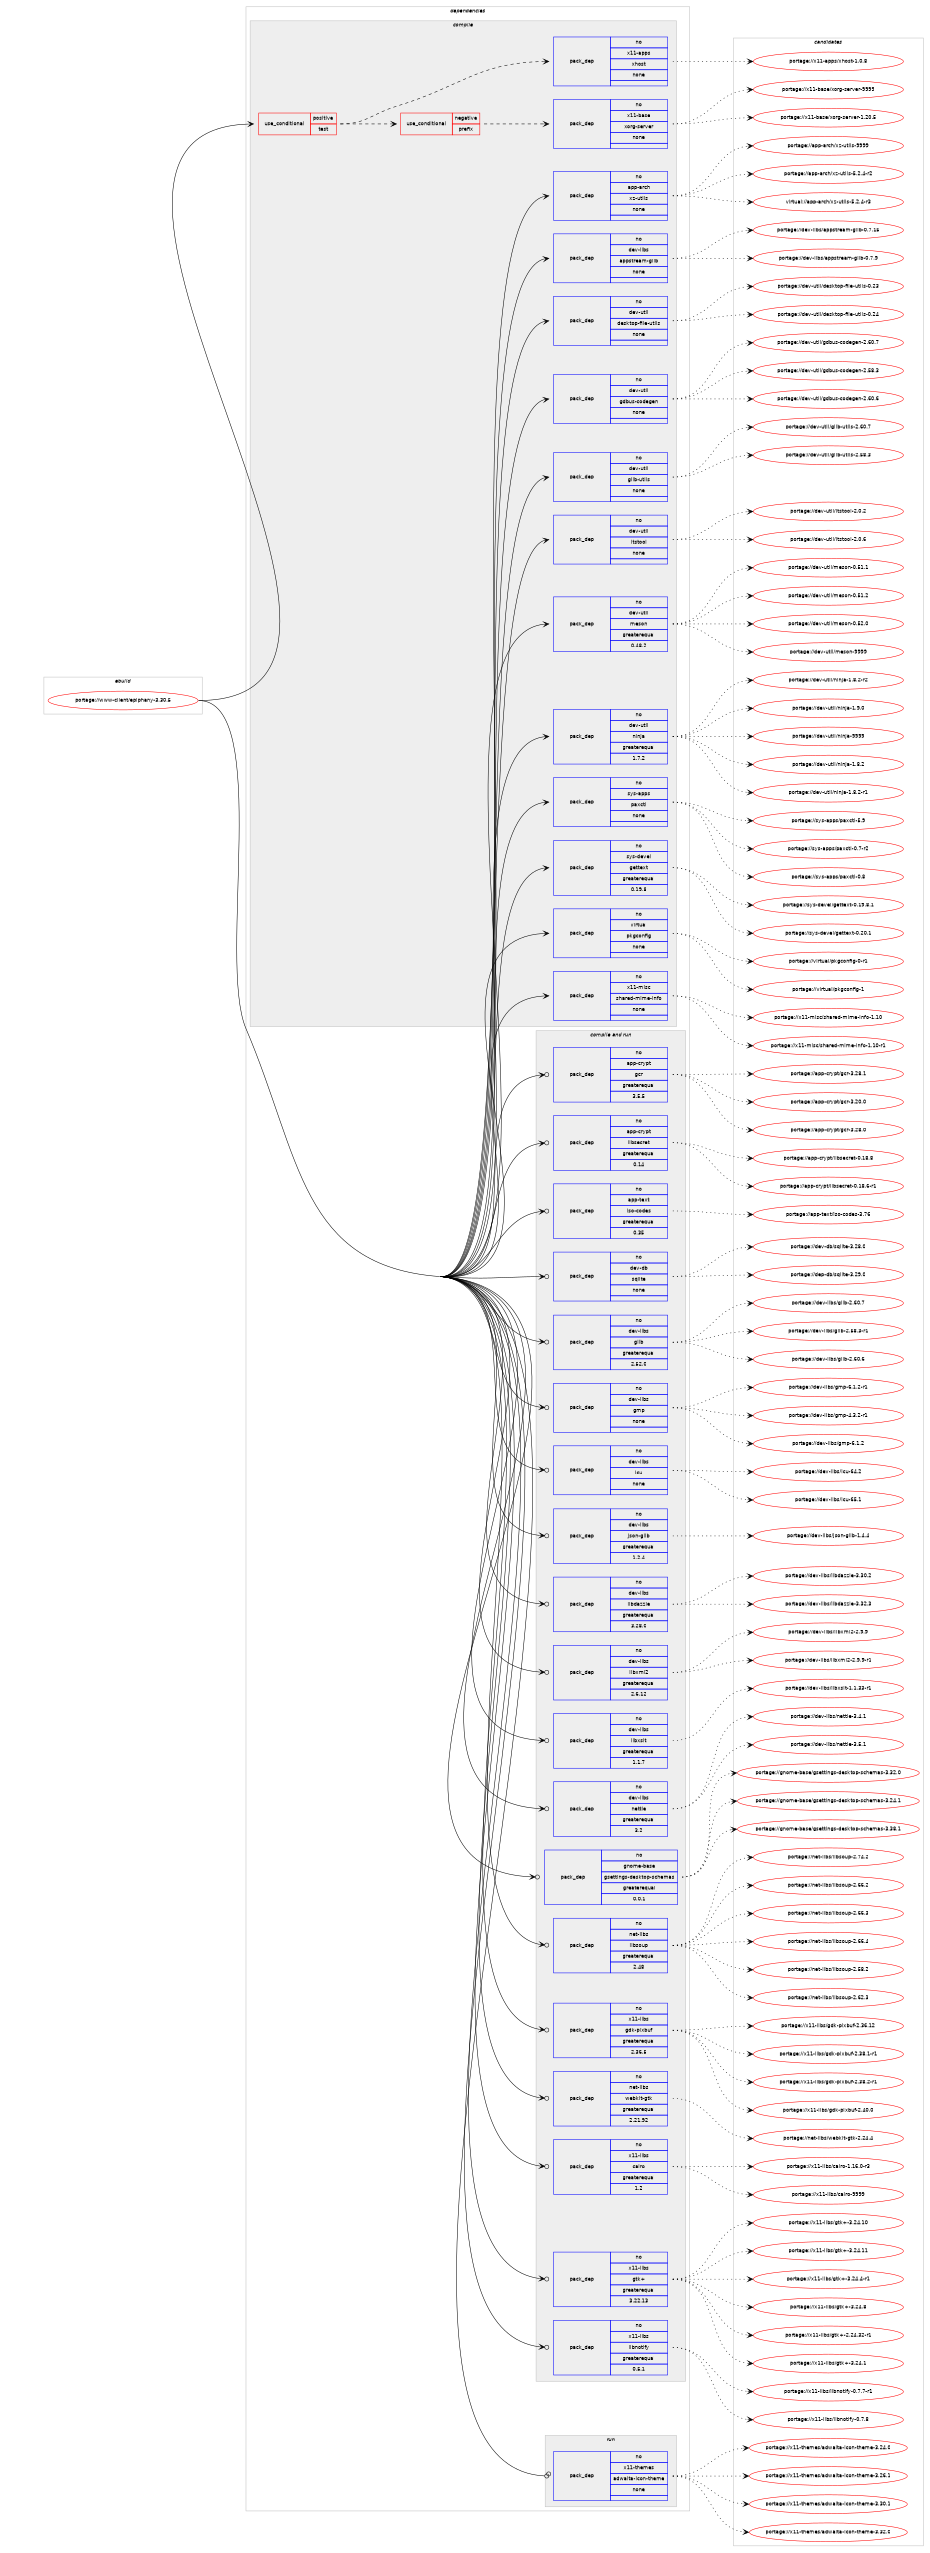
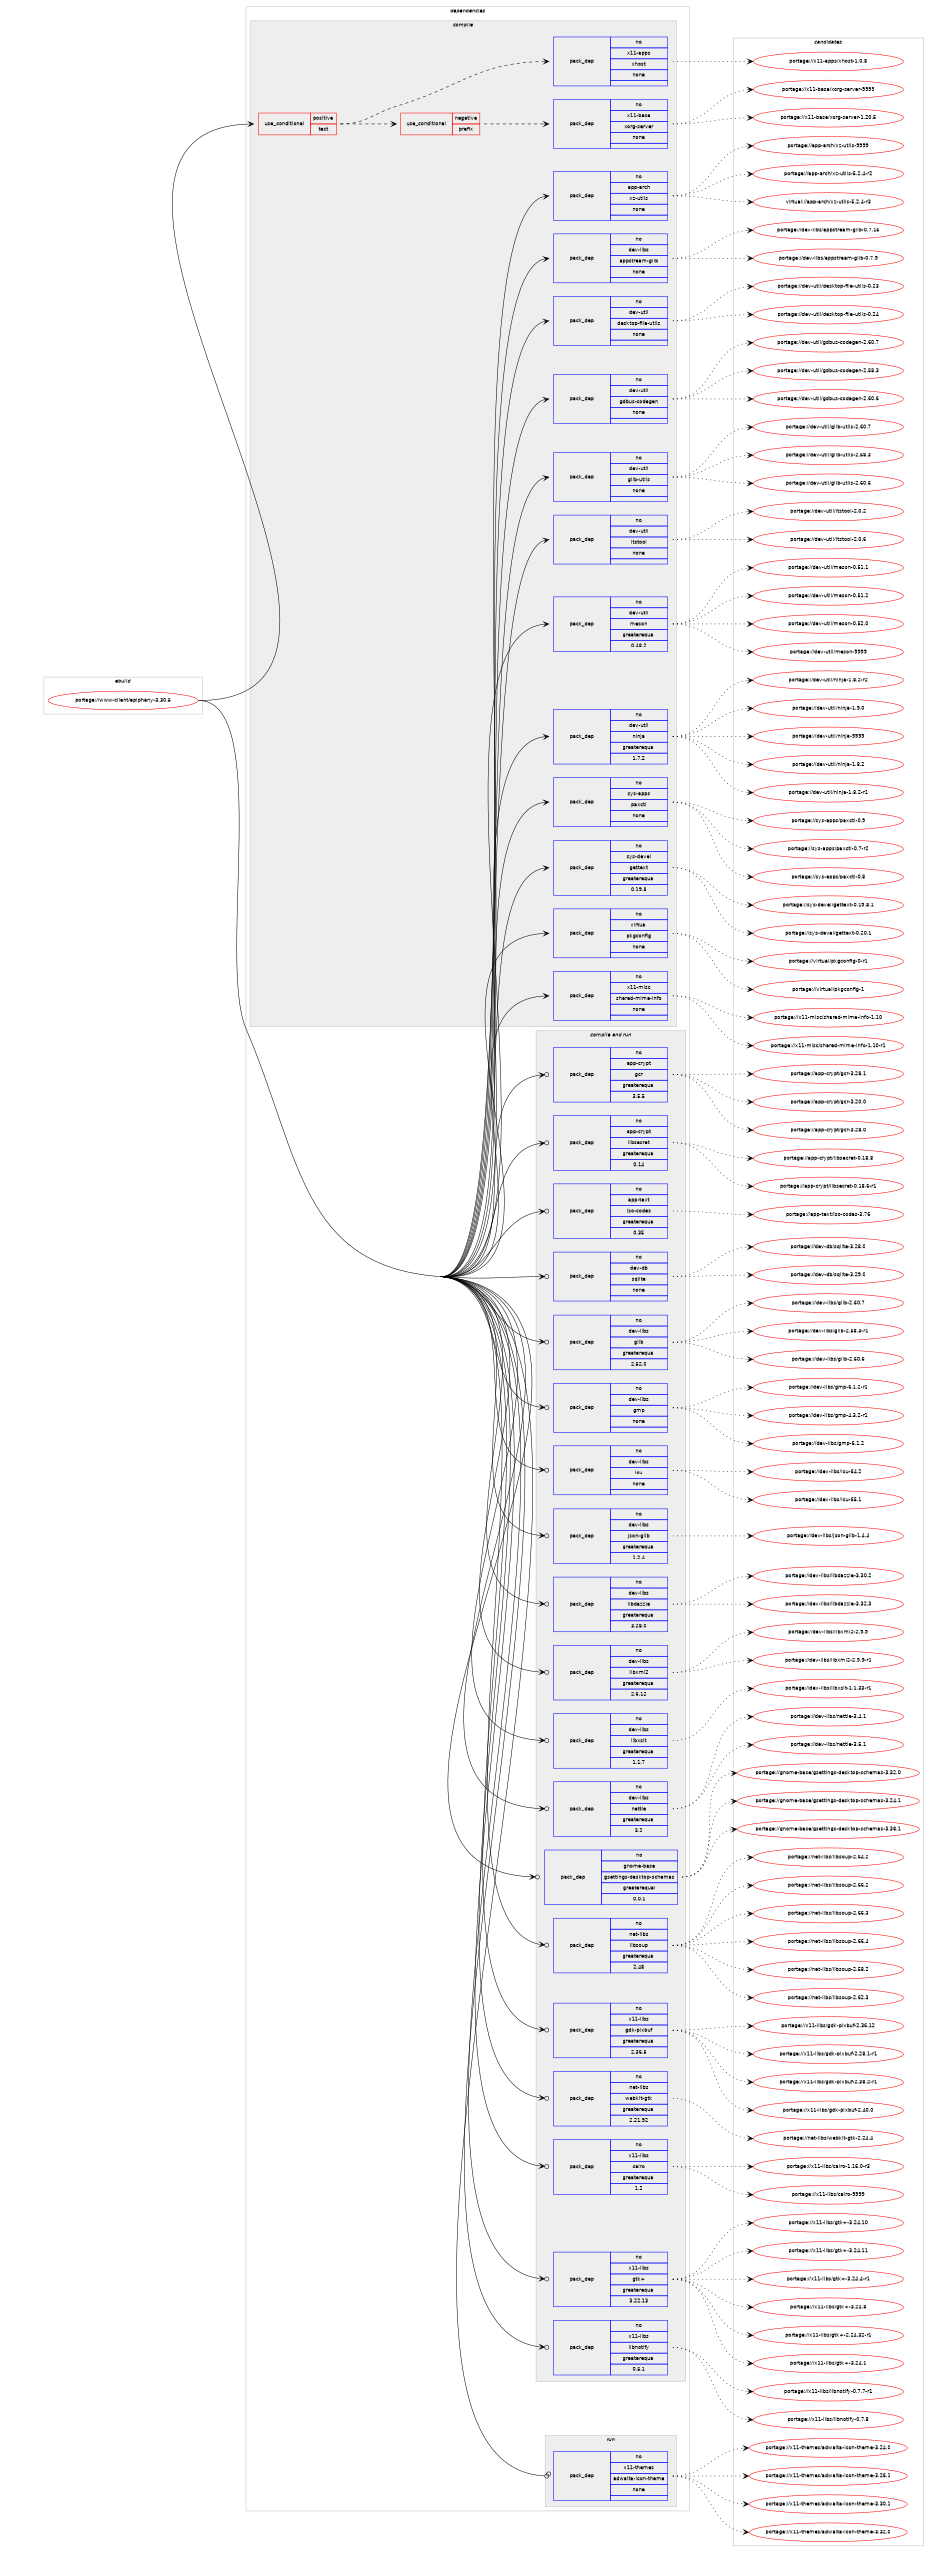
node "portage://dev-util/glib-utils-2.60.6": added
node "portage://sys-apps/paxctl-5.9": label "portage://sys-apps/paxctl-5.9" -> "portage://sys-apps/paxctl-0.9"
node "portage://dep-db/sqlite-3.29.0": label "portage://dep-db/sqlite-3.29.0" -> "portage://dev-db/sqlite-3.29.0"
node "portage://net-libs/libsoup-2.74.2": label "portage://net-libs/libsoup-2.74.2" -> "portage://net-libs/libsoup-2.64.2"
node "portage://x11-libs/gdk-pixbuf-2.38.1-r1": label "portage://x11-libs/gdk-pixbuf-2.38.1-r1" -> "portage://x11-libs/gdk-pixbuf-2.28.1-r1"
